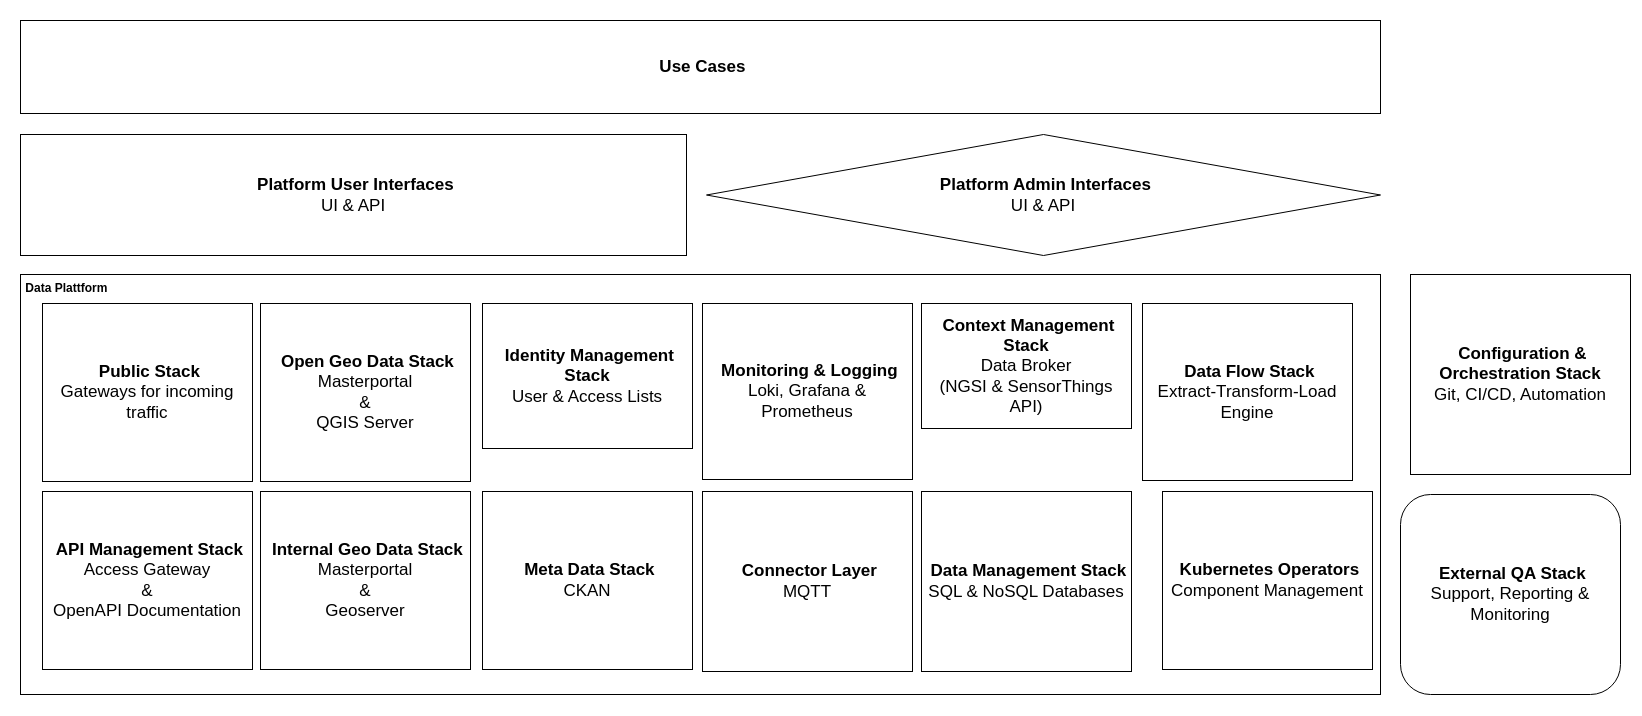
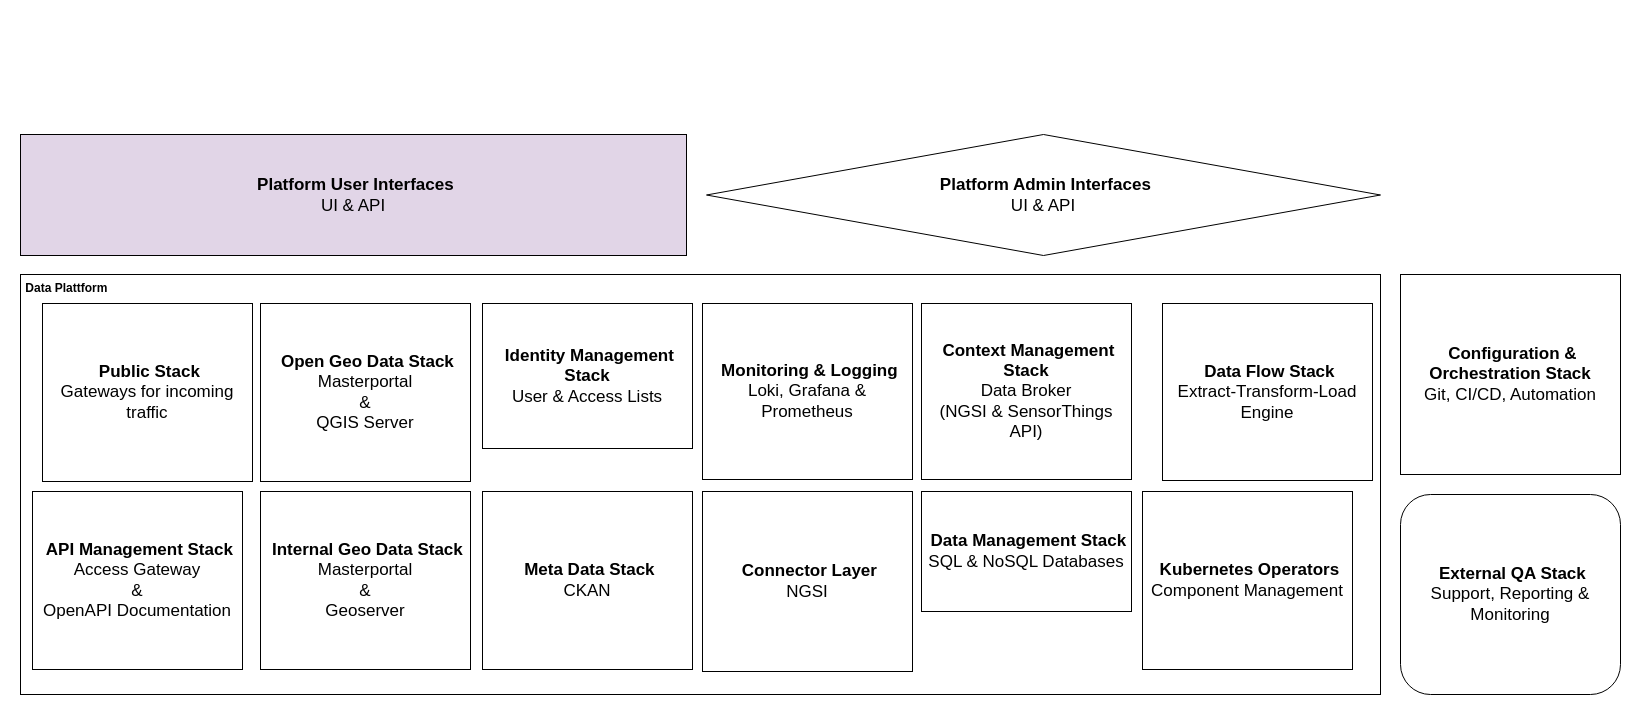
node "Use Cases": removed
node "Platform User Interfaces UI & API": fillcolor #ffffff -> #e1d5e7
node "Context Management Stack Data Broker (NGSI & SensorThings API)": size 210x125 -> 210x176
node "Configuration & Orchestration Stack Git, CI/CD, Automation": moved (1521, 375) -> (1511, 375)
node "Data Flow Stack Extract-Transform-Load Engine": moved (1248, 392) -> (1268, 392)
node "API Management Stack Access Gateway&OpenAPI Documentation": moved (148, 581) -> (138, 581)
node "Kubernetes Operators Component Management": moved (1268, 581) -> (1248, 581)
node "Connector Layer MQTT": label "Connector Layer MQTT" -> "Connector Layer NGSI"
node "Data Management Stack SQL & NoSQL Databases": size 210x180 -> 210x120
